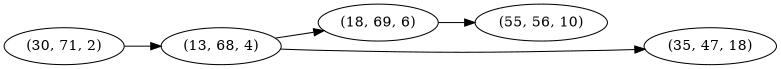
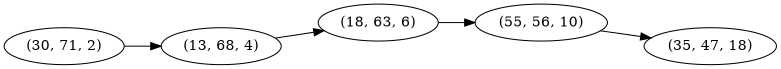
node "(18, 69, 6)": label "(18, 69, 6)" -> "(18, 63, 6)"
edge "(13, 68, 4)" -> "(35, 47, 18)": now "(55, 56, 10)" -> "(35, 47, 18)"
